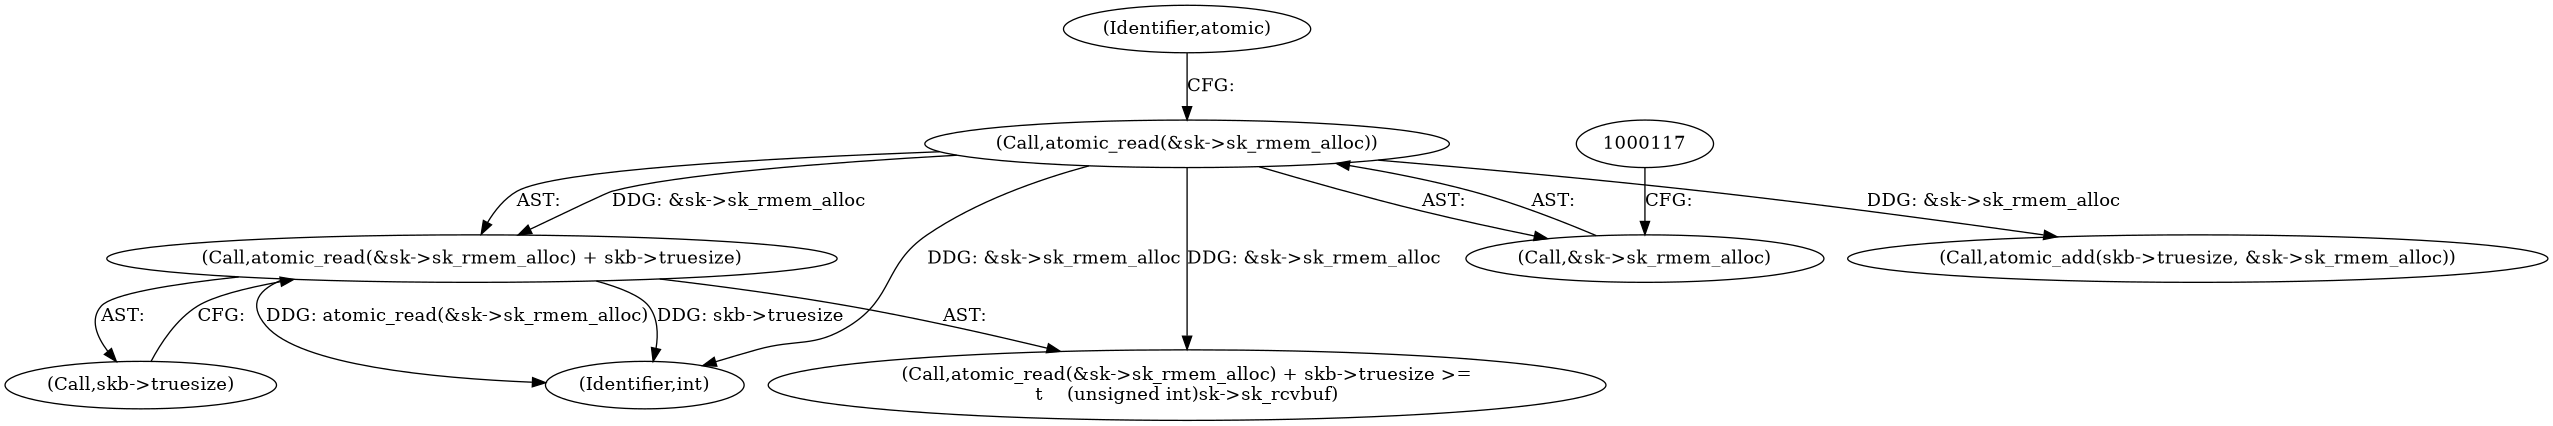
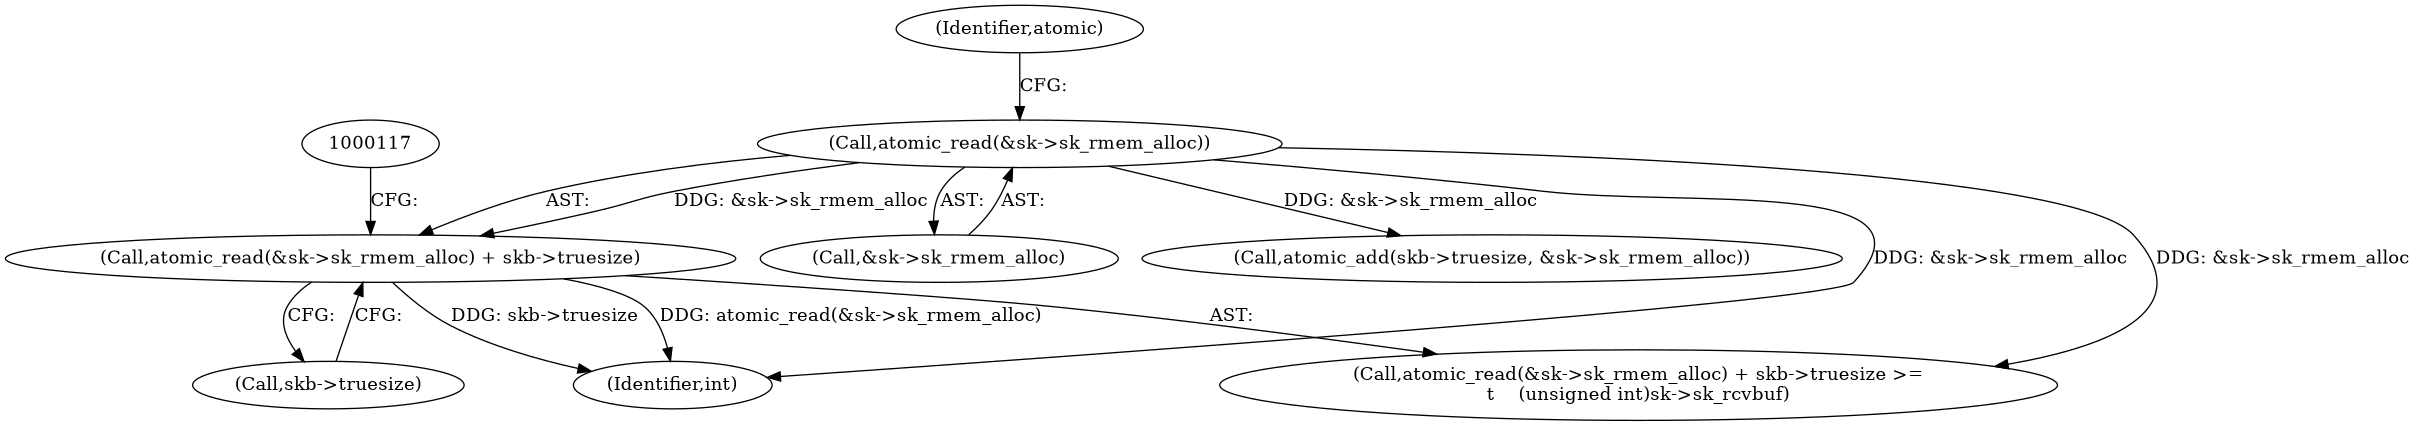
edge "1000117" -> "(Call,&sk->sk_rmem_alloc)": now "1000117" -> "(Call,atomic_read(&sk->sk_rmem_alloc) + skb->truesize)"
edge "(Call,atomic_read(&sk->sk_rmem_alloc) + skb->truesize)" -> "(Call,skb->truesize)": label "AST: " -> "CFG: "
